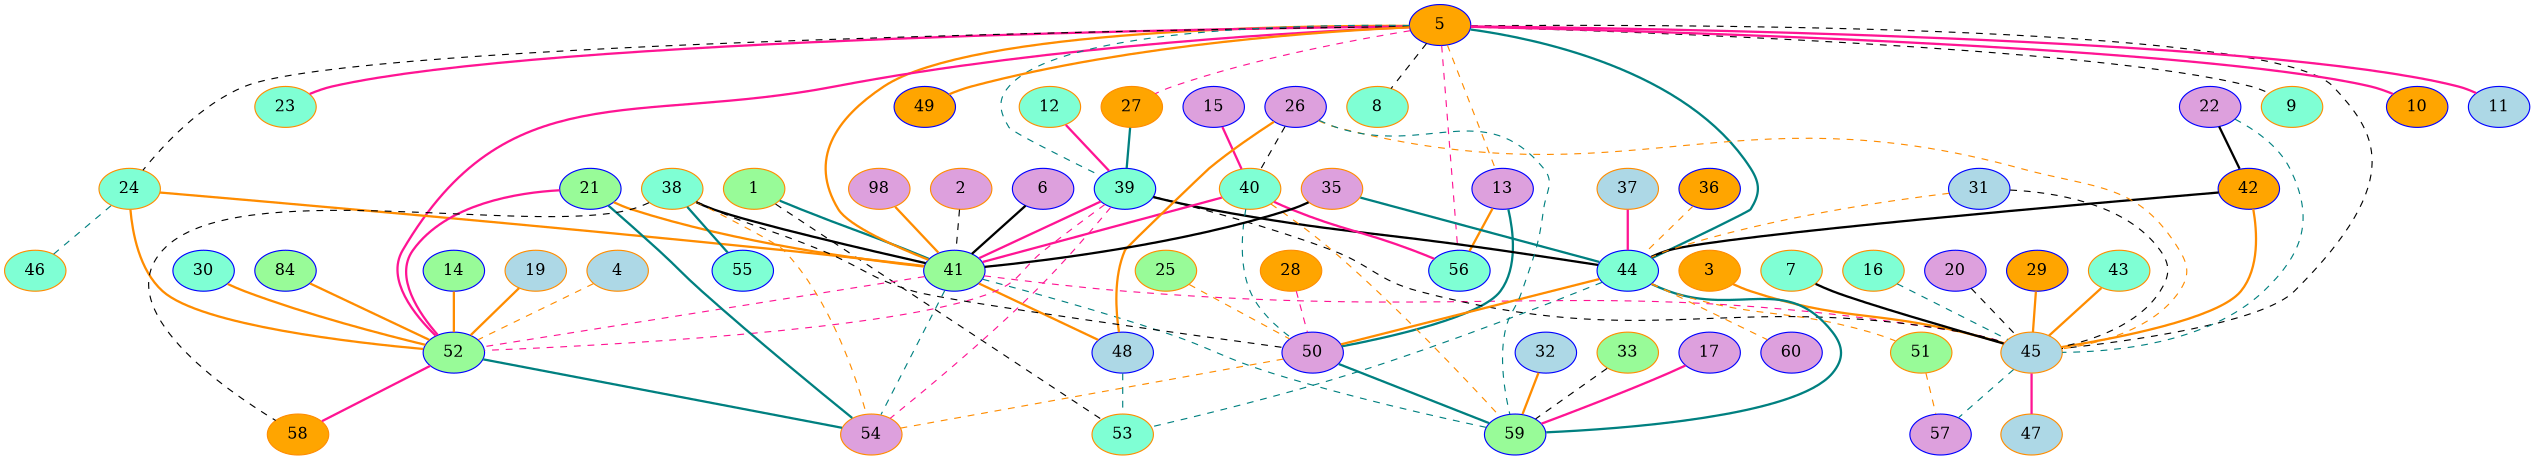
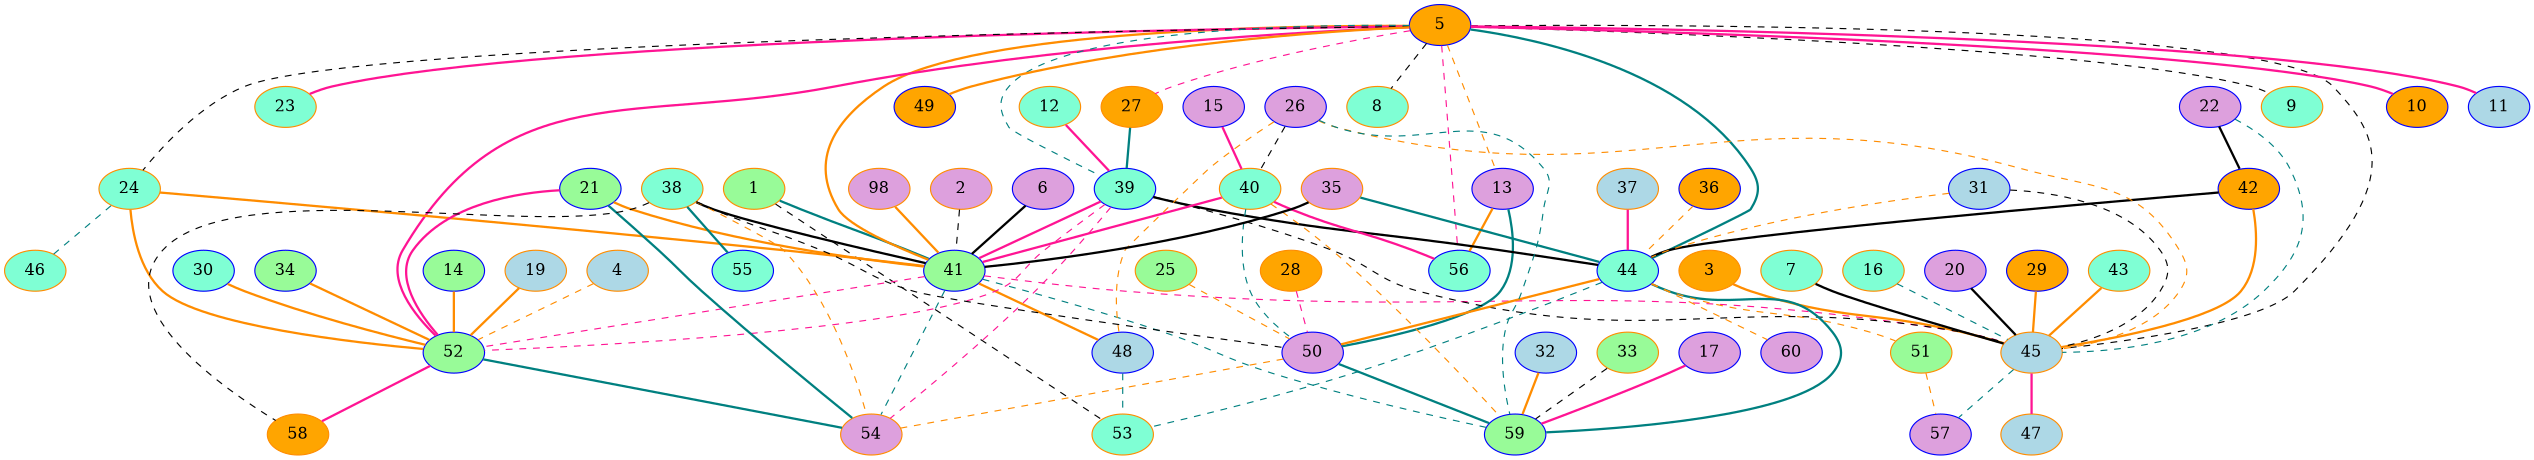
edge "26" -- "48": style bold -> dashed
node "84": label "84" -> "34"
edge "20" -- "45": style dashed -> bold
